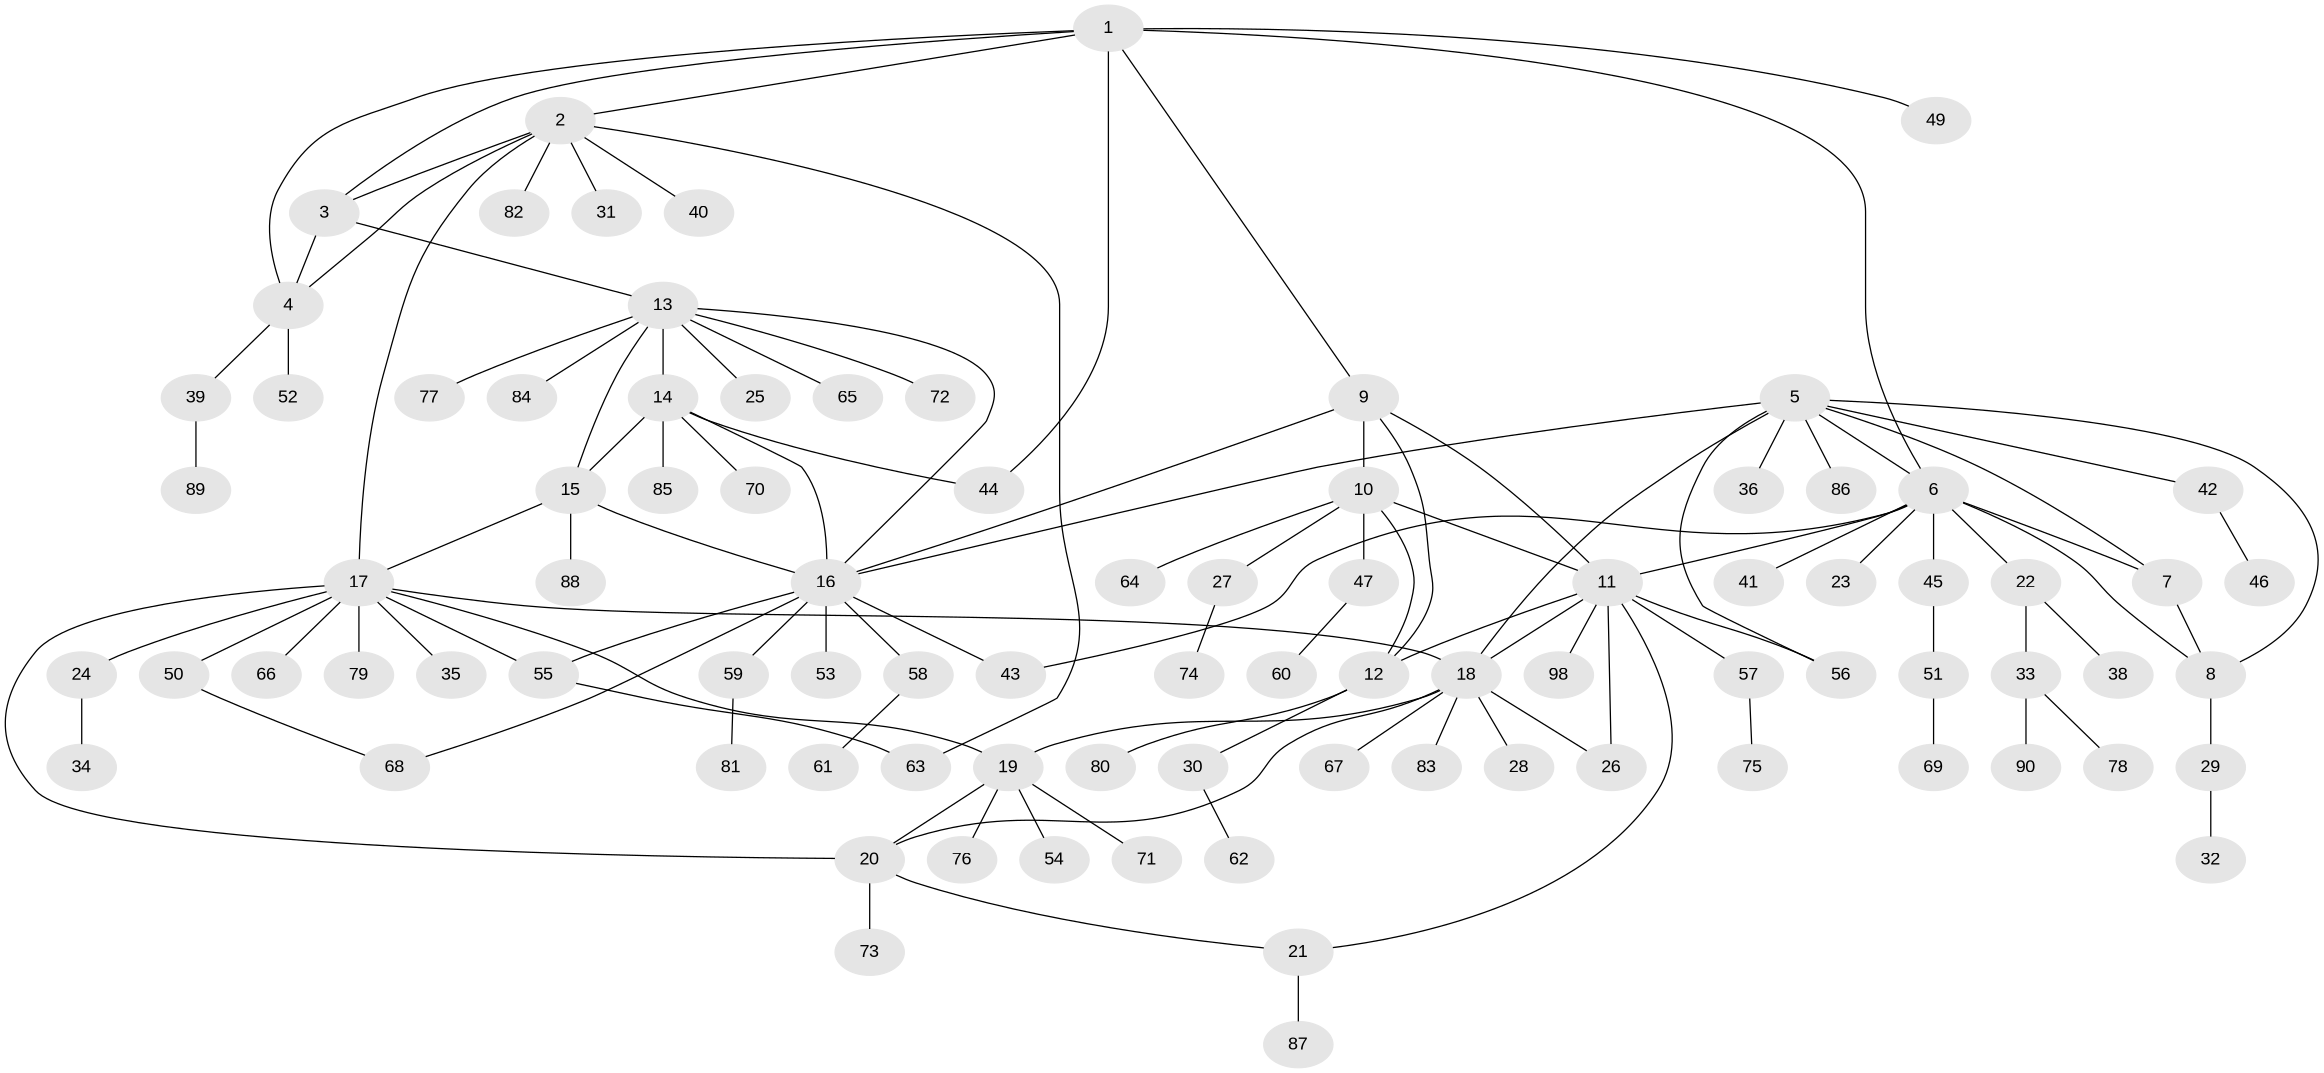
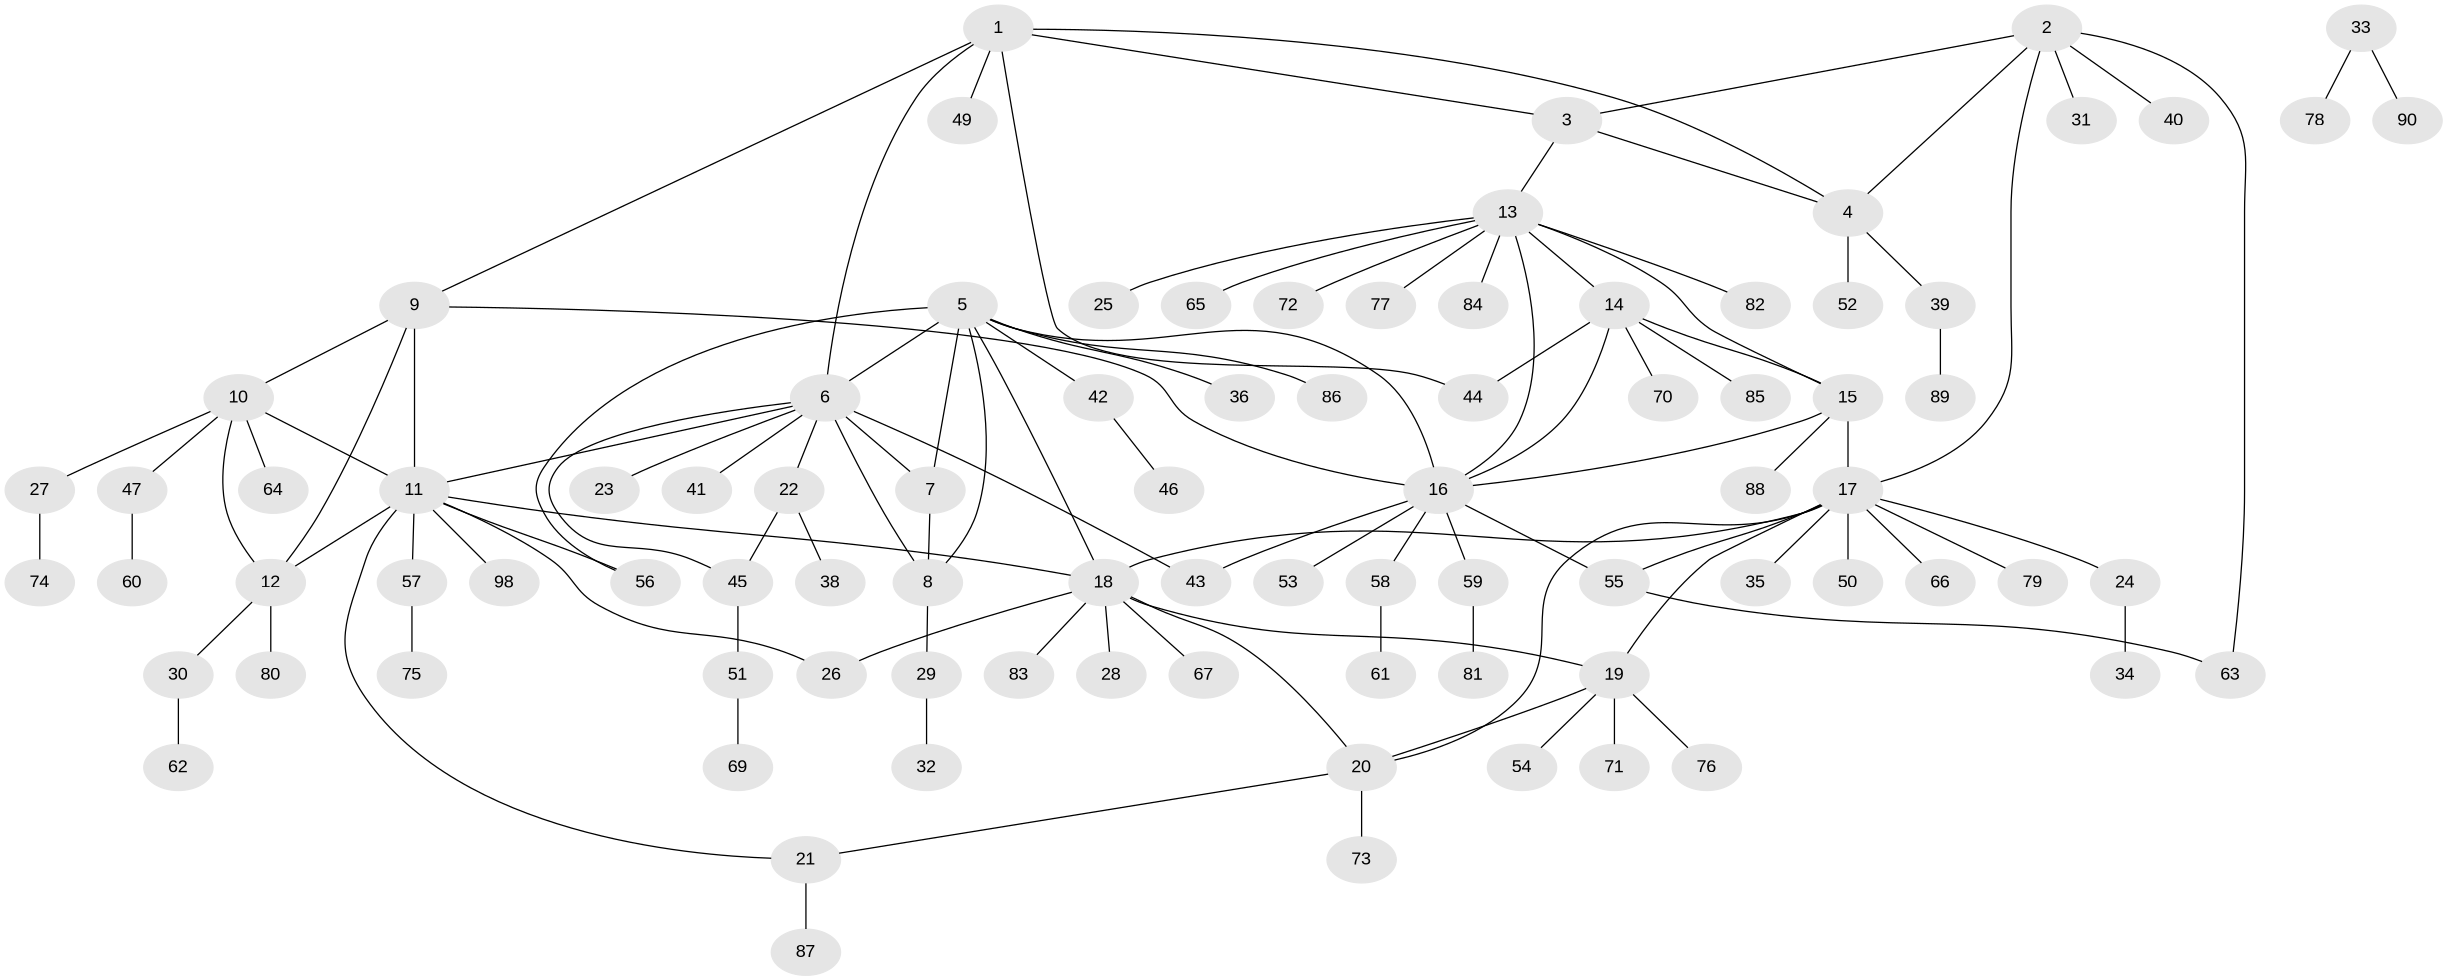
edge "1" -- "2": removed
edge "2" -- "82": now "13" -- "82"
edge "22" -- "33": now "22" -- "45"
node "68": removed
